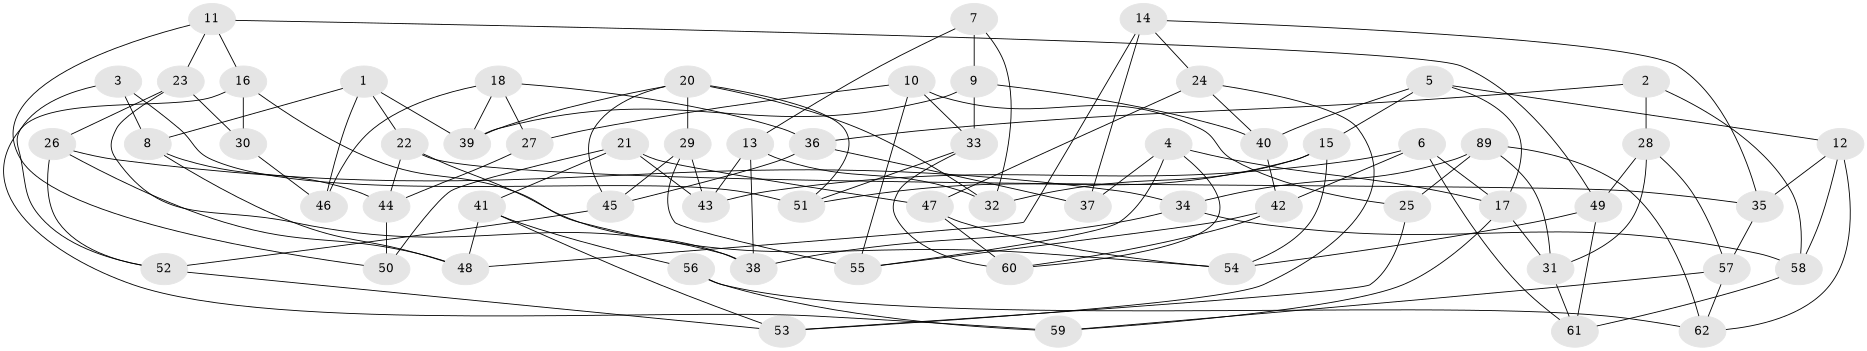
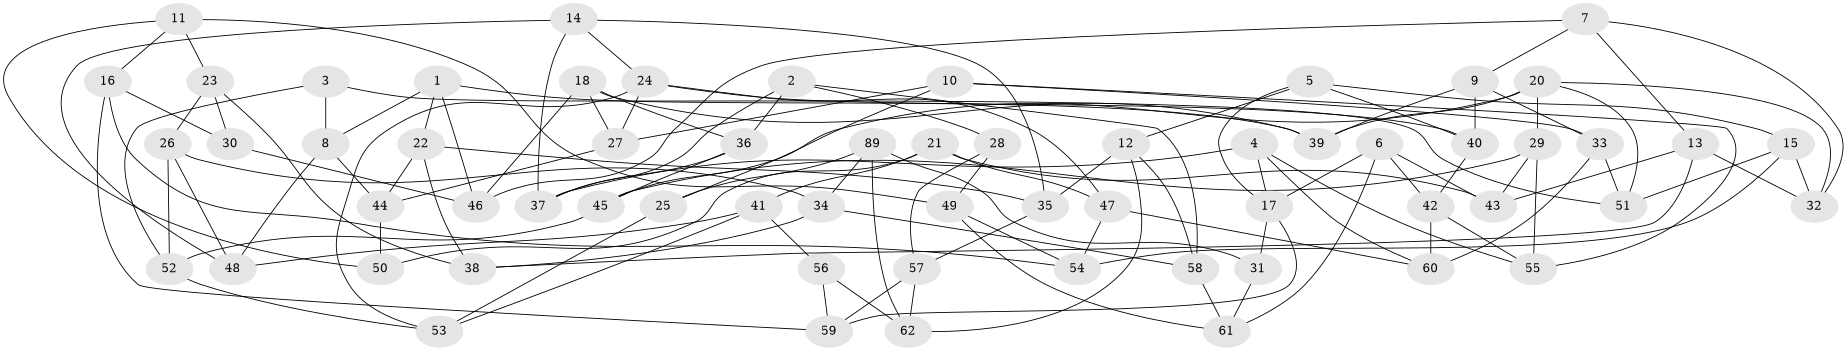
edge "7" -- "46": added
edge "24" -- "27": added
edge "2" -- "37": added
edge "28" -- "31": removed
